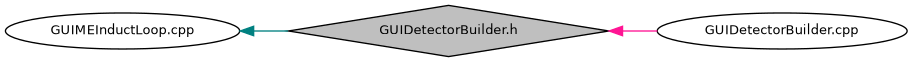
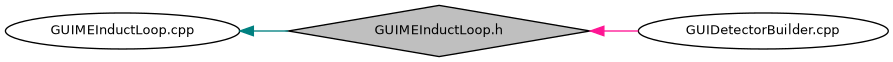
node "GUIDetectorBuilder.h": label "GUIDetectorBuilder.h" -> "GUIMEInductLoop.h"
